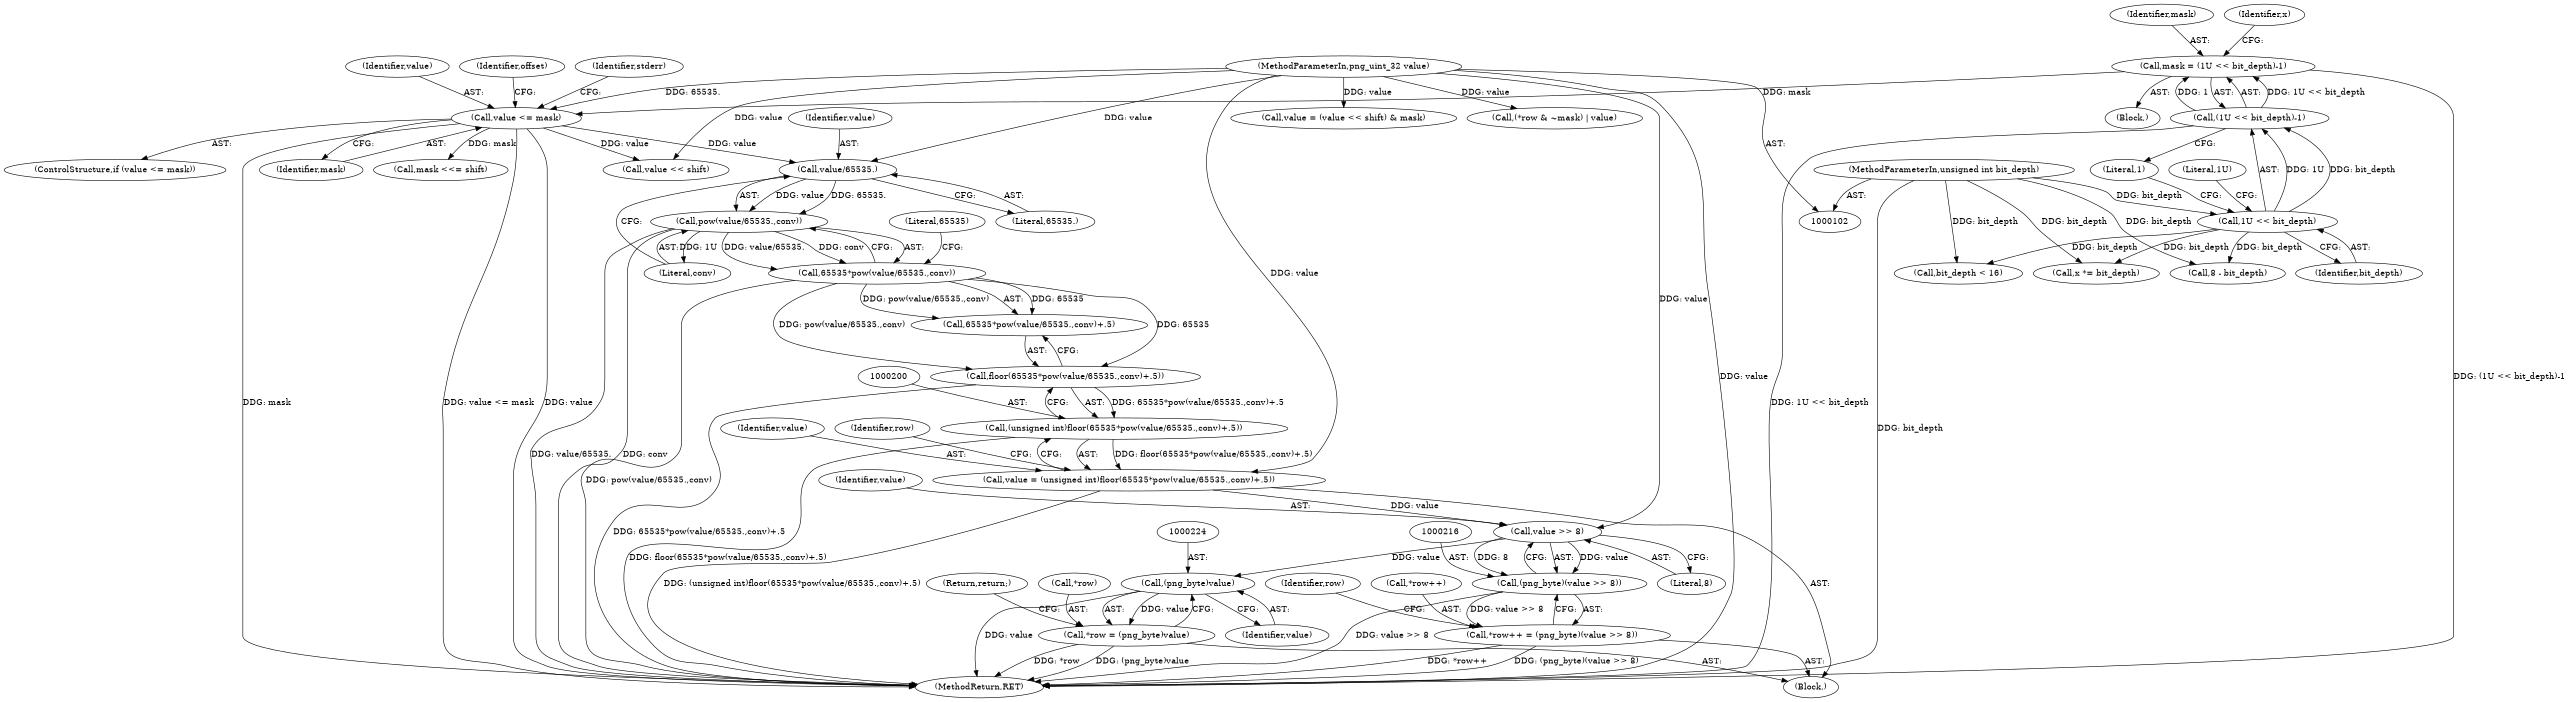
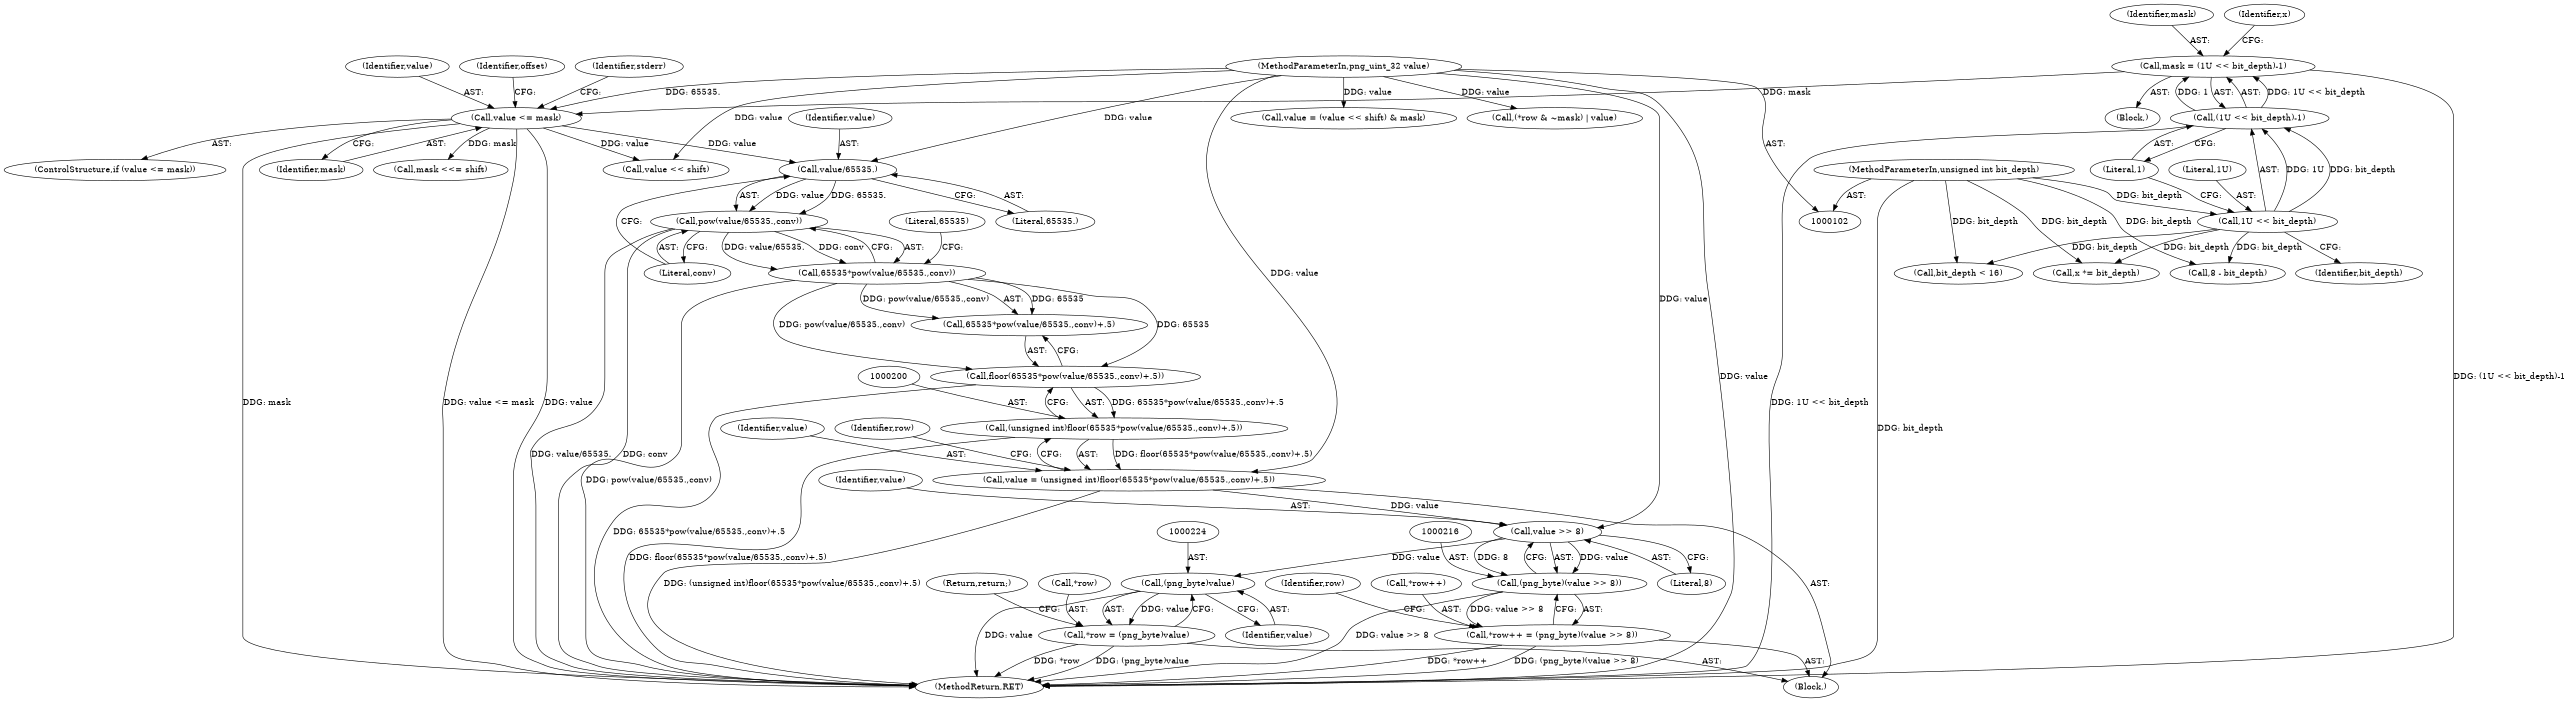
edge "(Literal,1)" -> "(Call,(1U << bit_depth)-1)": added, label "AST:"
edge "(Literal,1U)" -> "(Call,1U << bit_depth)": label "CFG: " -> "AST: "
edge "(Identifier,bit_depth)" -> "(Call,1U << bit_depth)": removed, label "AST:"
edge "(Call,pow(value/65535.,conv))" -> "(Literal,conv)": label "DDG: 1U" -> "CFG: "
